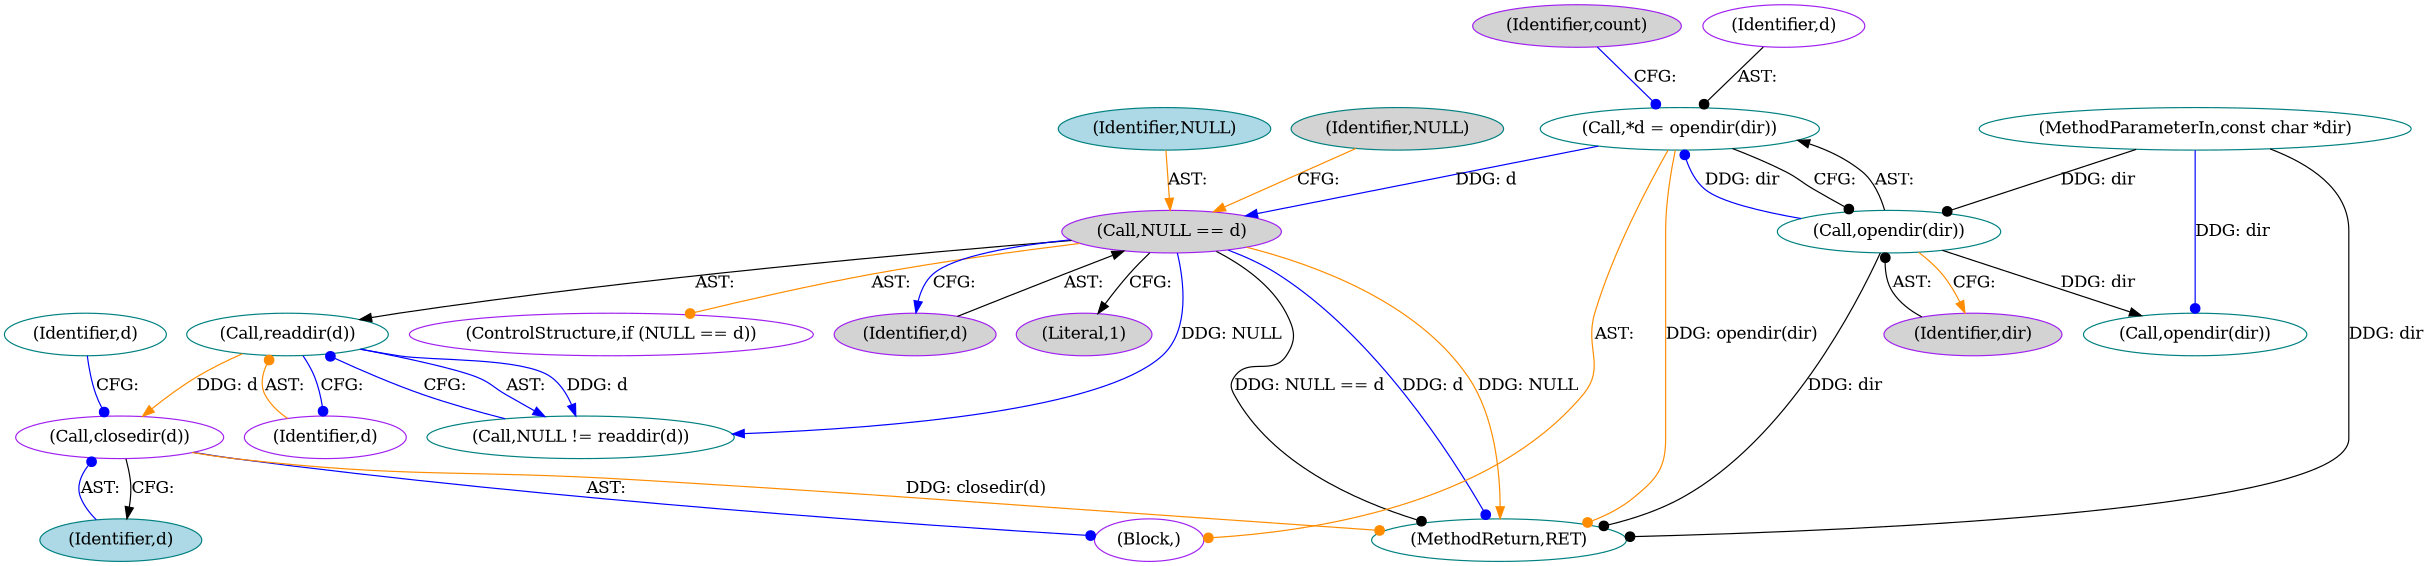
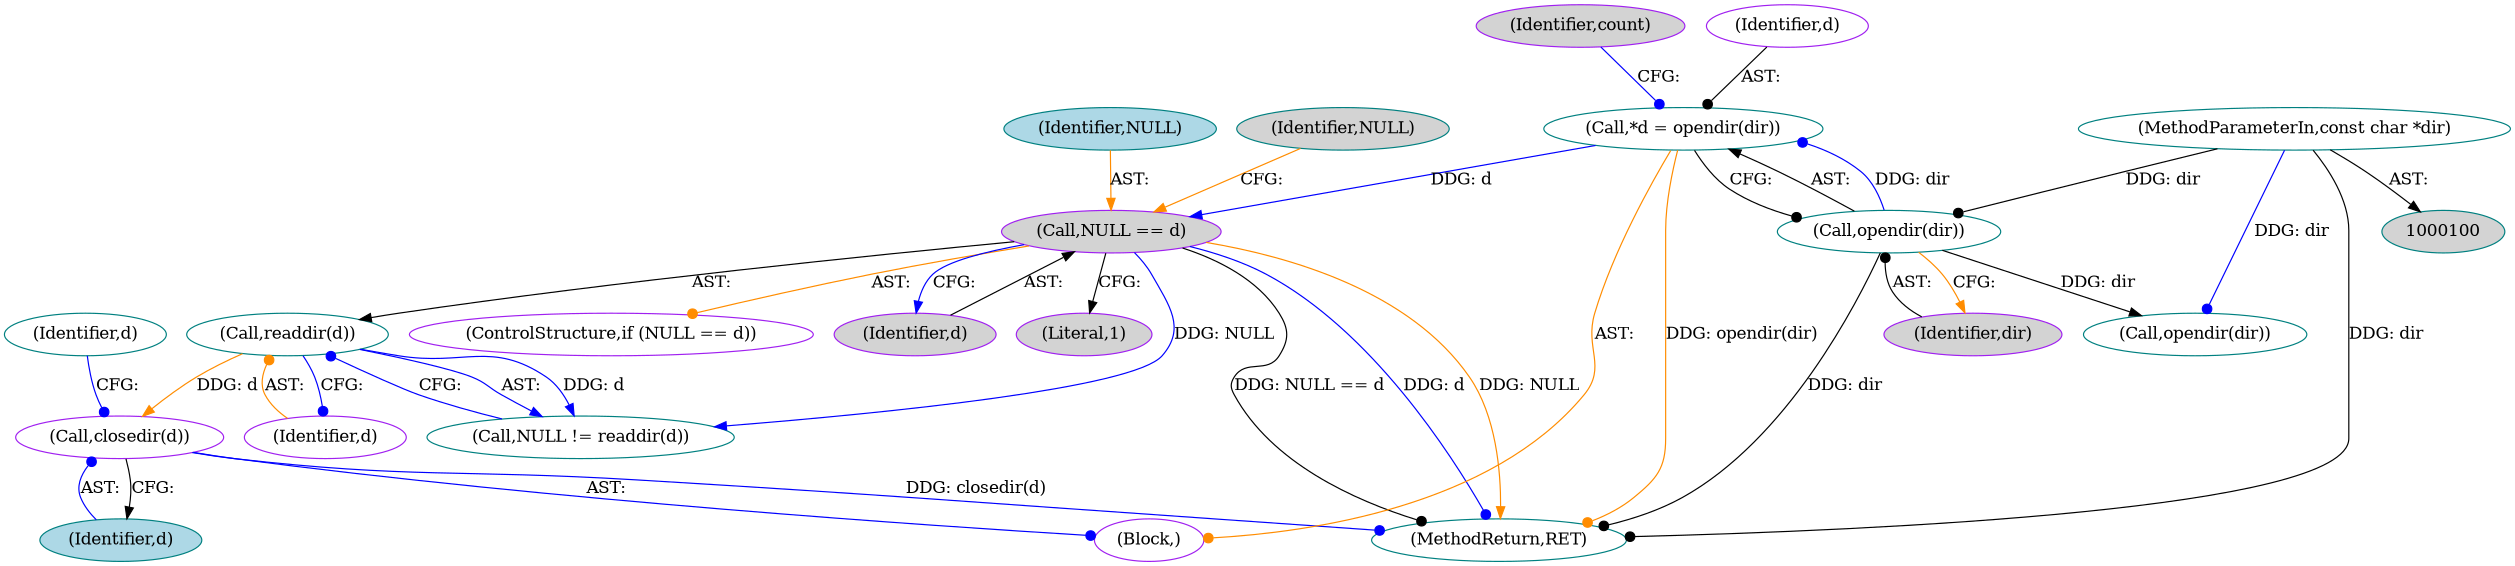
node "1000100": added
edge "(Call,closedir(d))" -> "(MethodReturn,RET)": color darkorange -> blue
